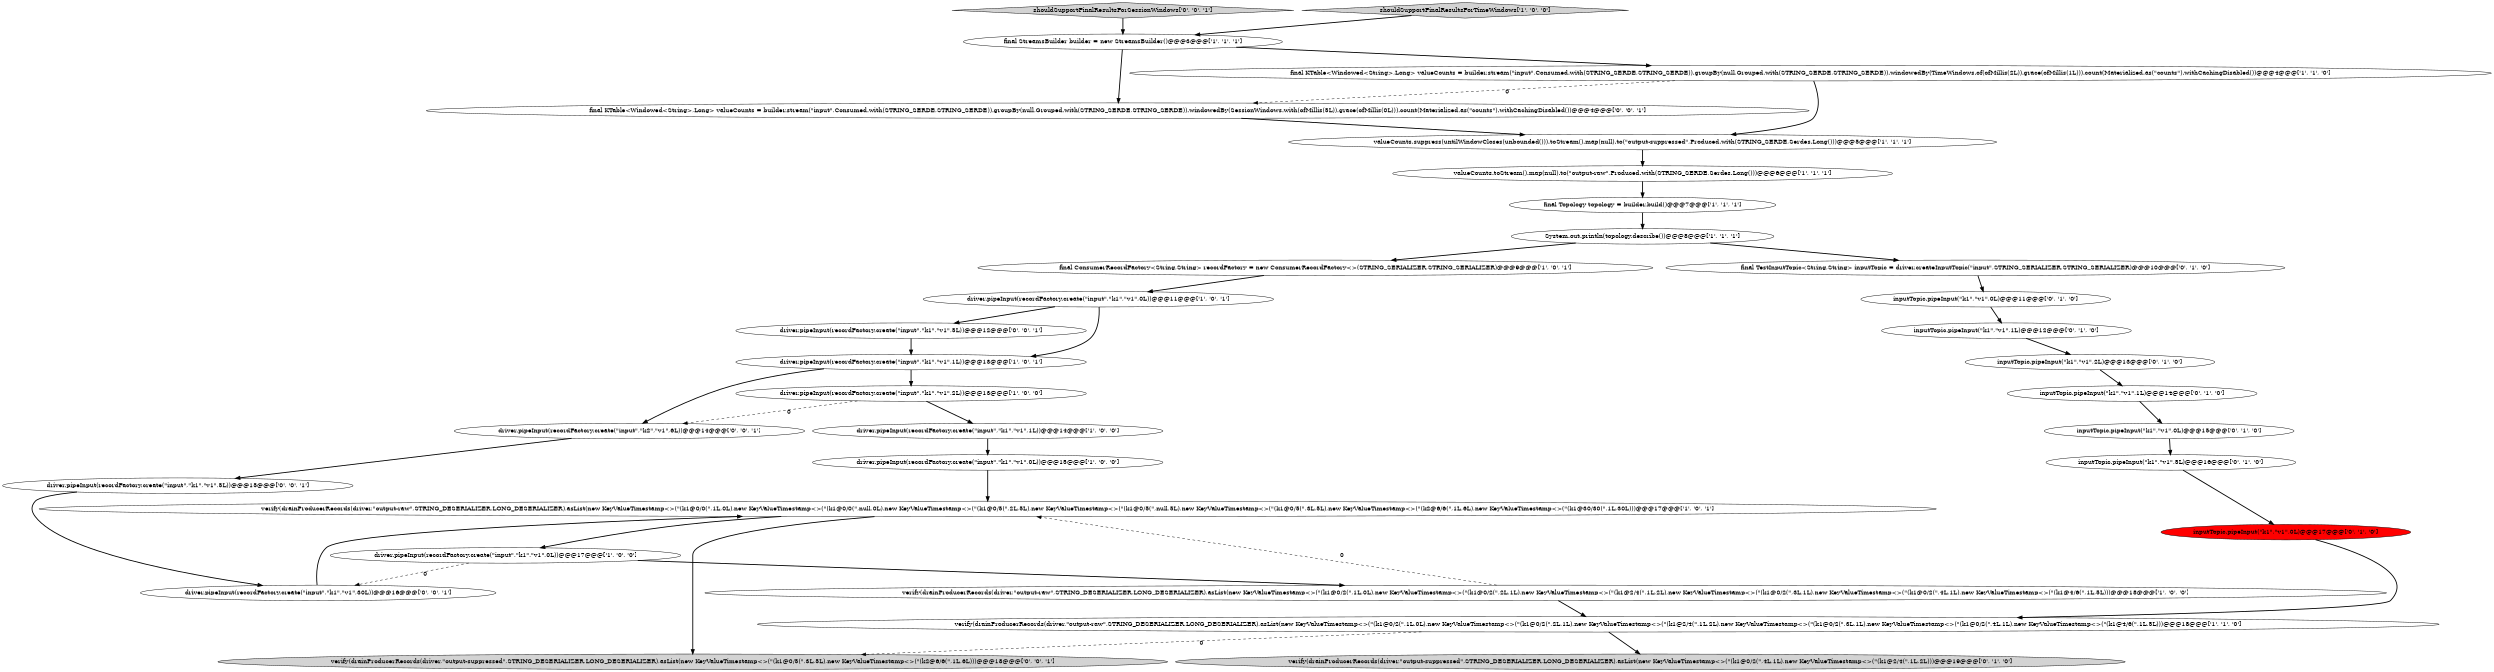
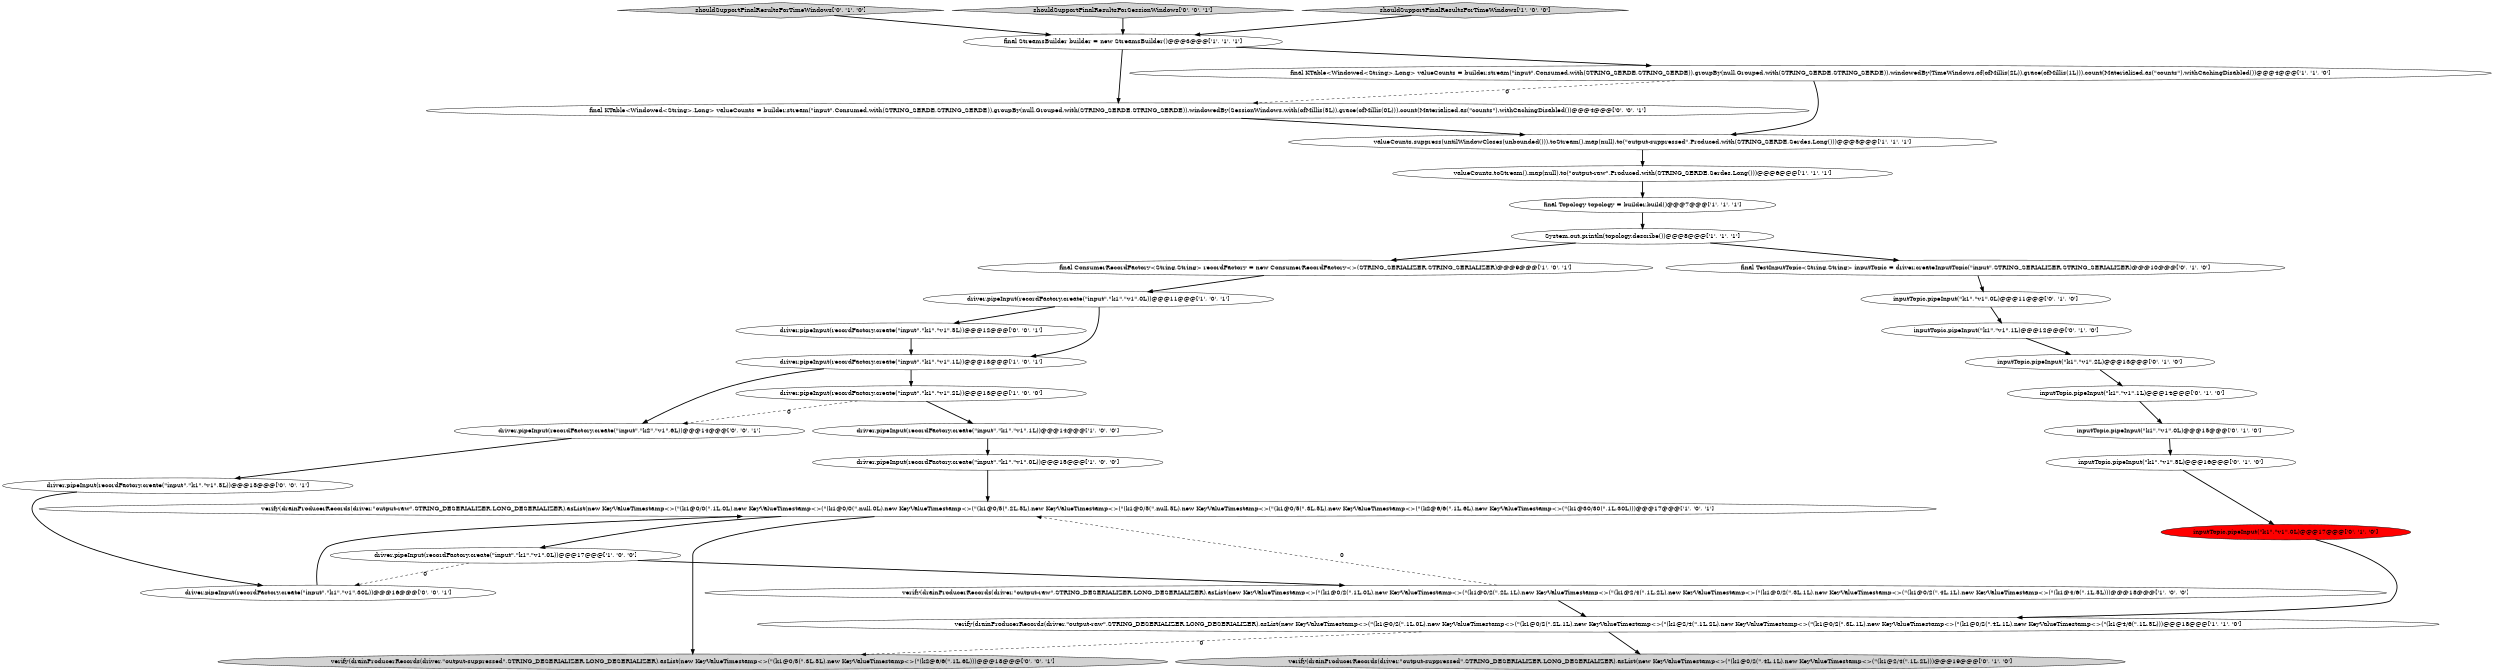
node "shouldSupportFinalResultsForTimeWindows['0', '1', '0']": added
